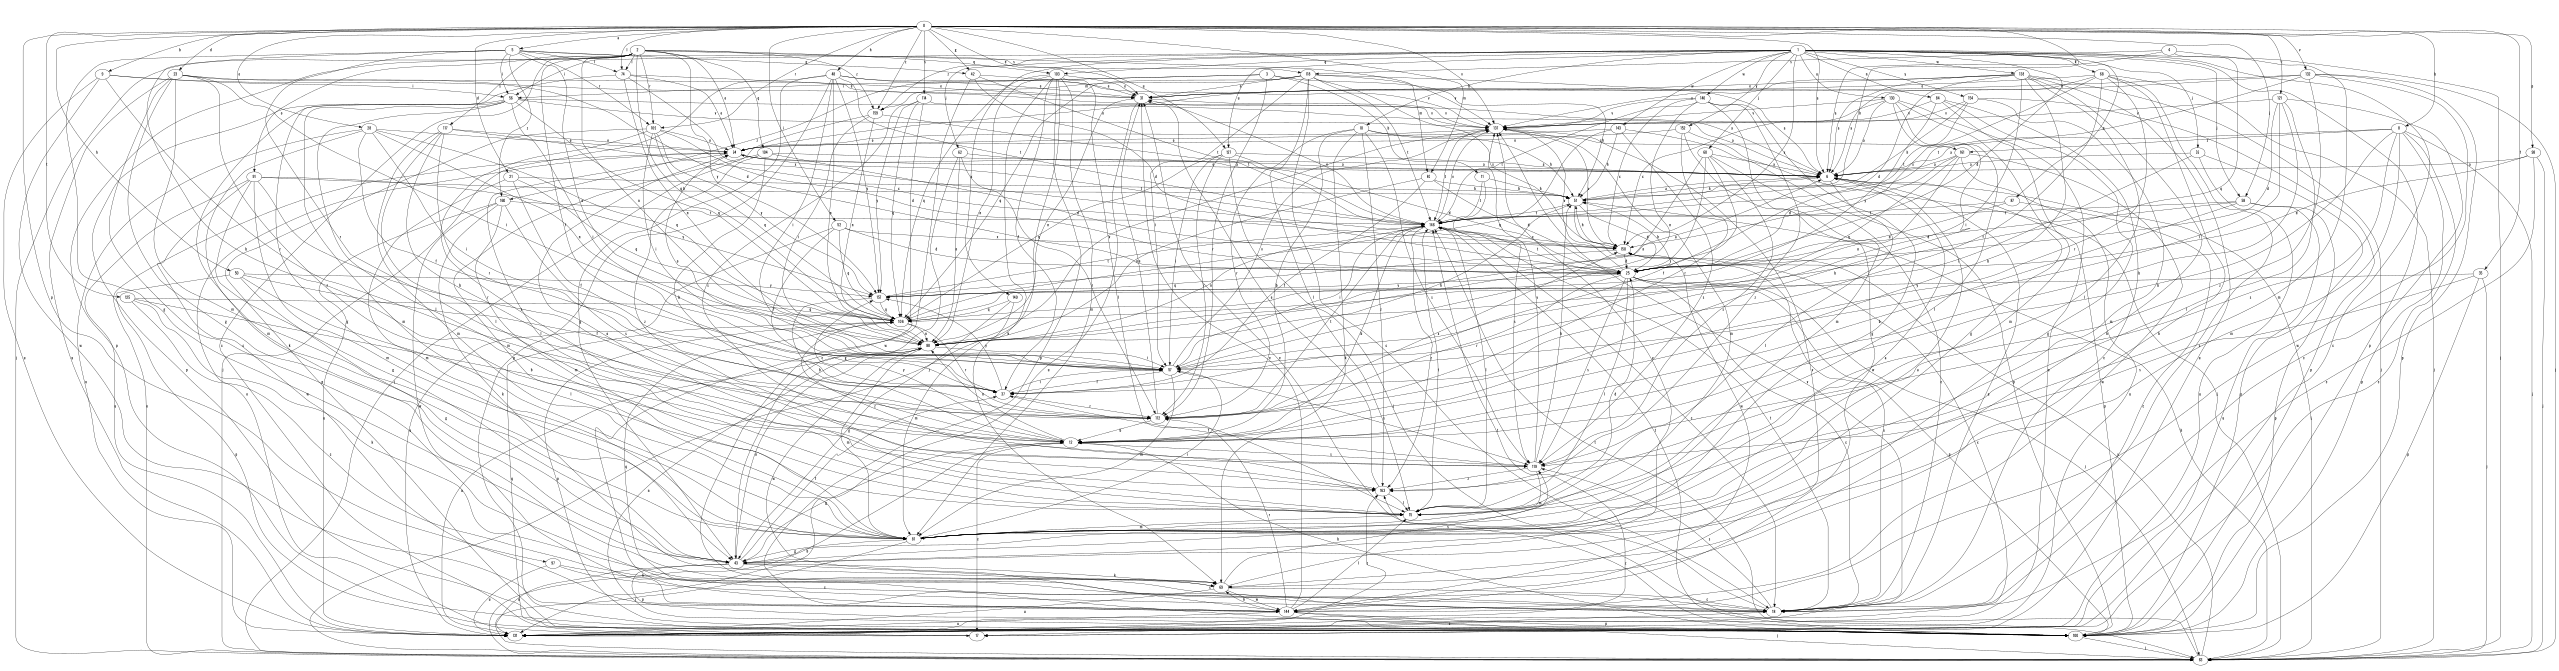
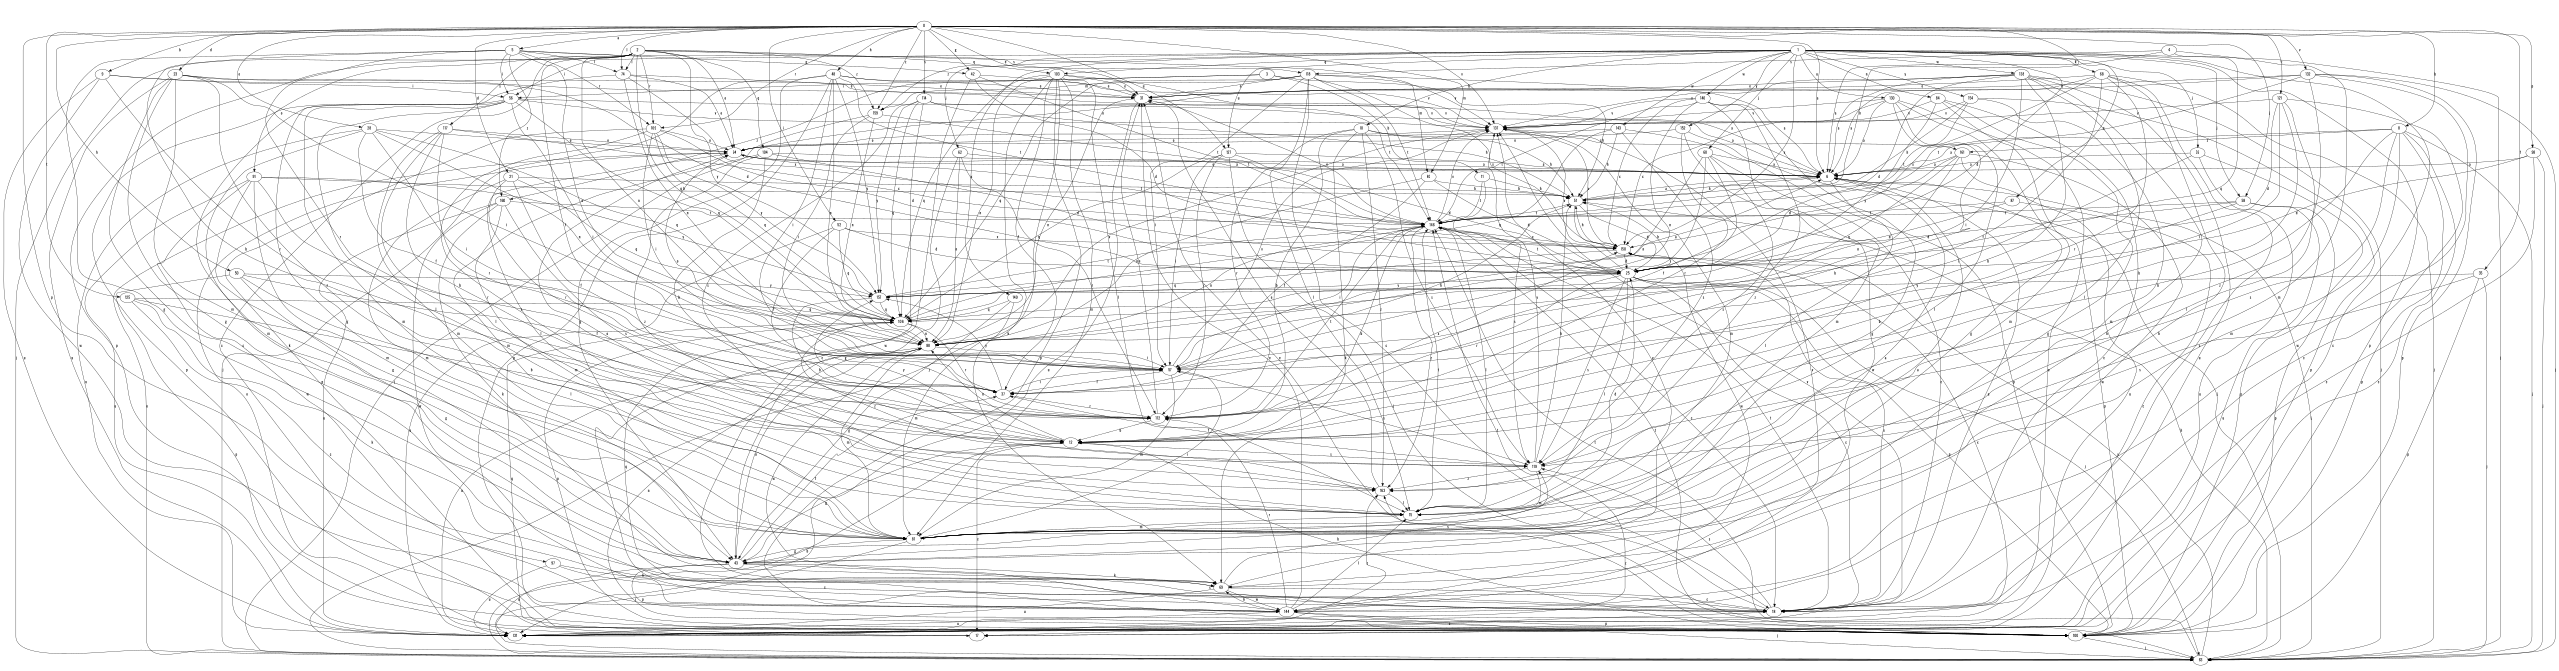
edge "114" -> "51": added, label "h"
edge "137" -> "146": now "103" -> "146"
edge "3" -> "112": now "21" -> "112"
